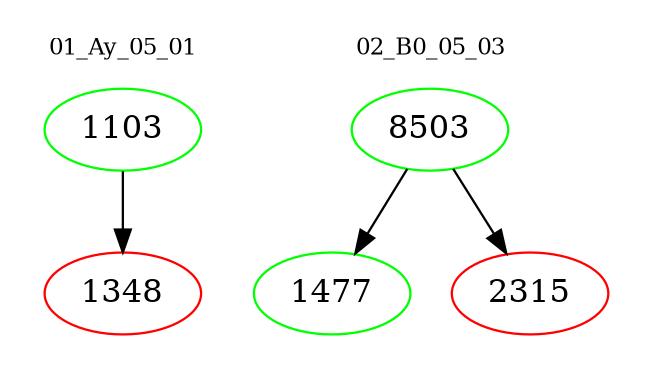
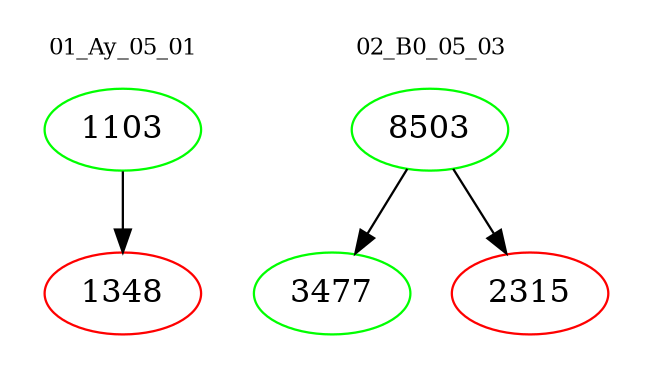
node "1477": label "1477" -> "3477"
